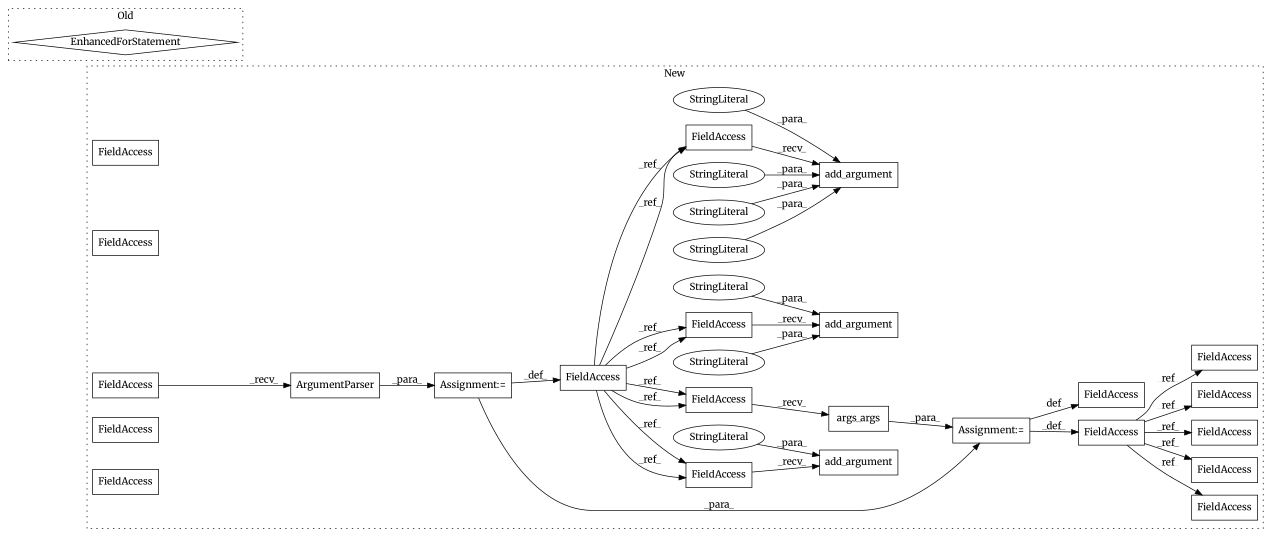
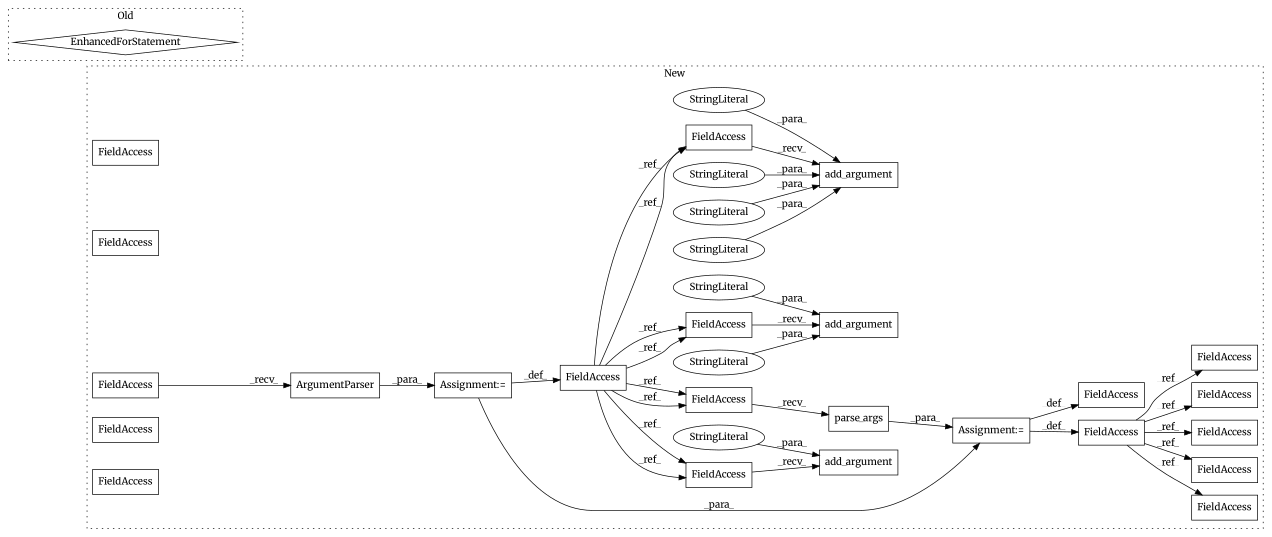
node "args_args": label "args_args" -> "parse_args"
